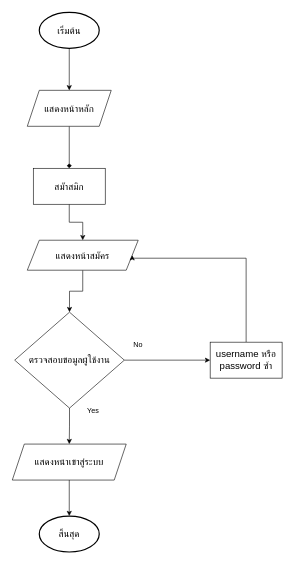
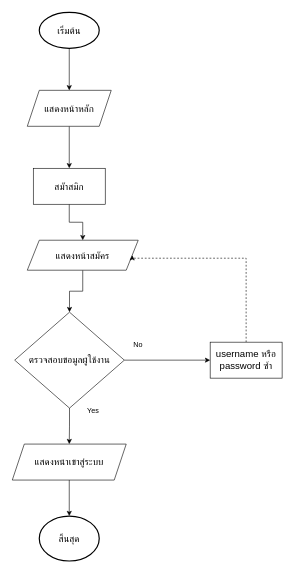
edge "แสดงหน้าหลัก" -> "สมัาสมิก": arrowhead diamond -> classic
edge "username หรือ password ซ้ำ" -> "แสดงหน้าสมัคร": style solid -> dashed
node "สิ้นสุด": size 60x36 -> 60x45
